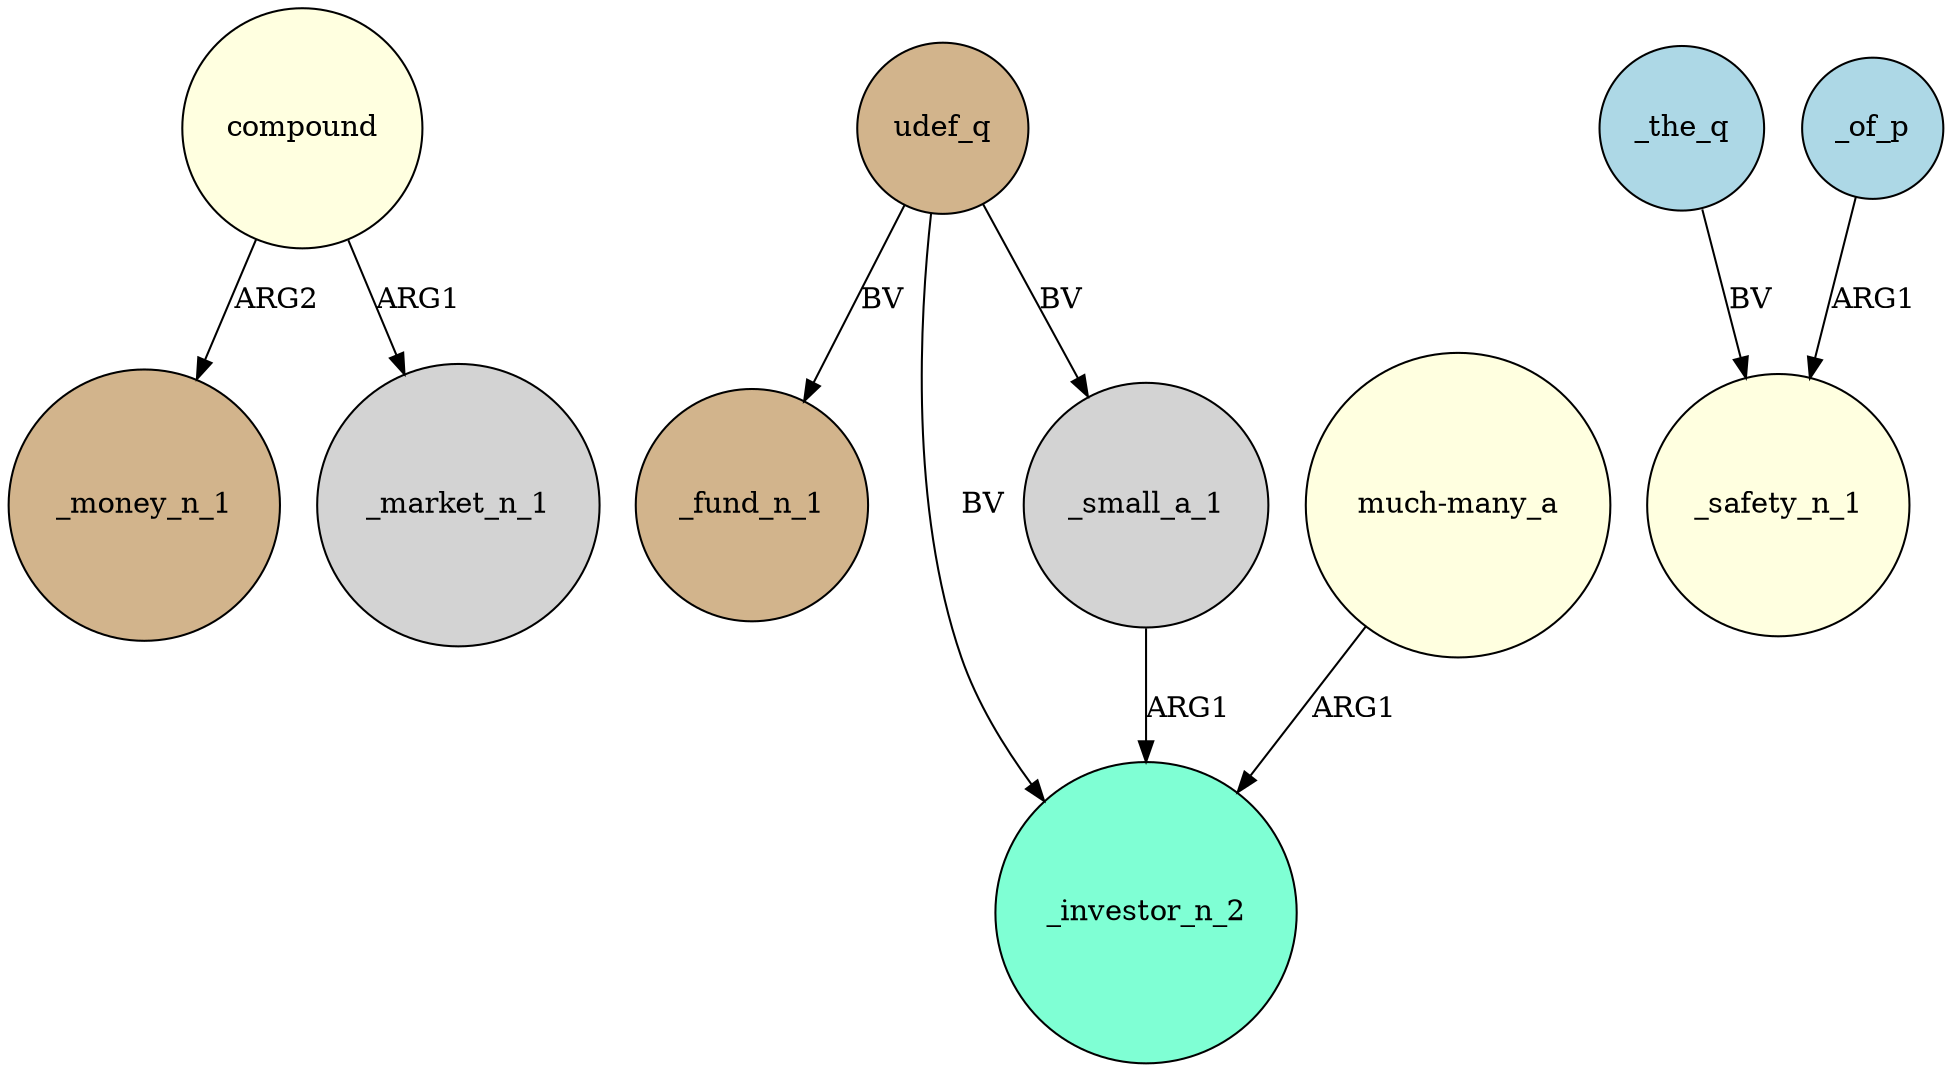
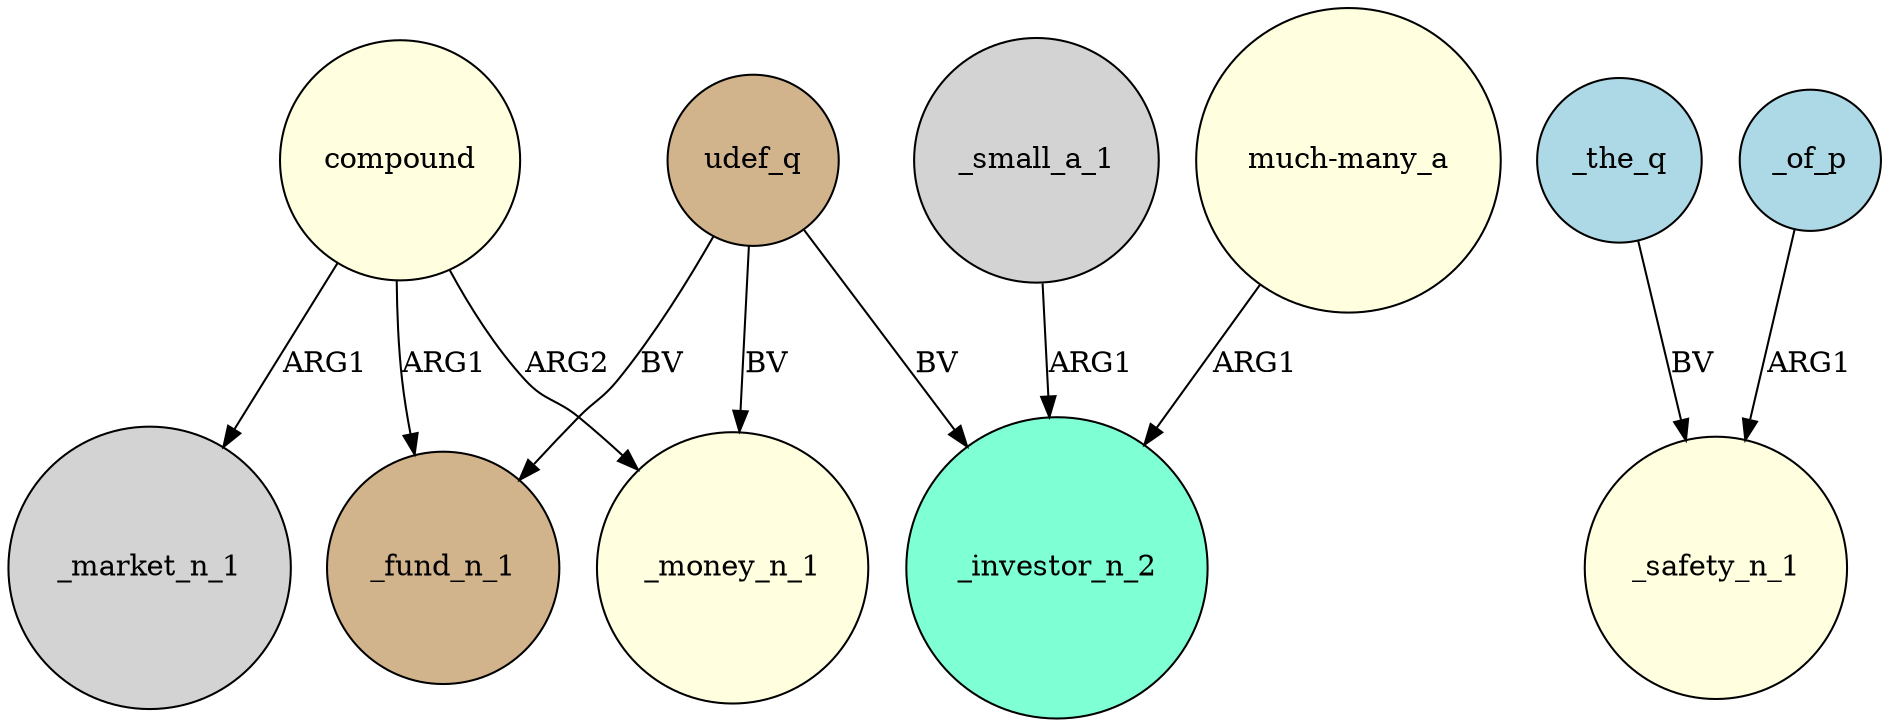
edge "udef_q" -> "_small_a_1": now "udef_q" -> "_money_n_1"
edge "compound" -> "_fund_n_1": added, label "ARG1"
node "_money_n_1": fillcolor tan -> lightyellow
